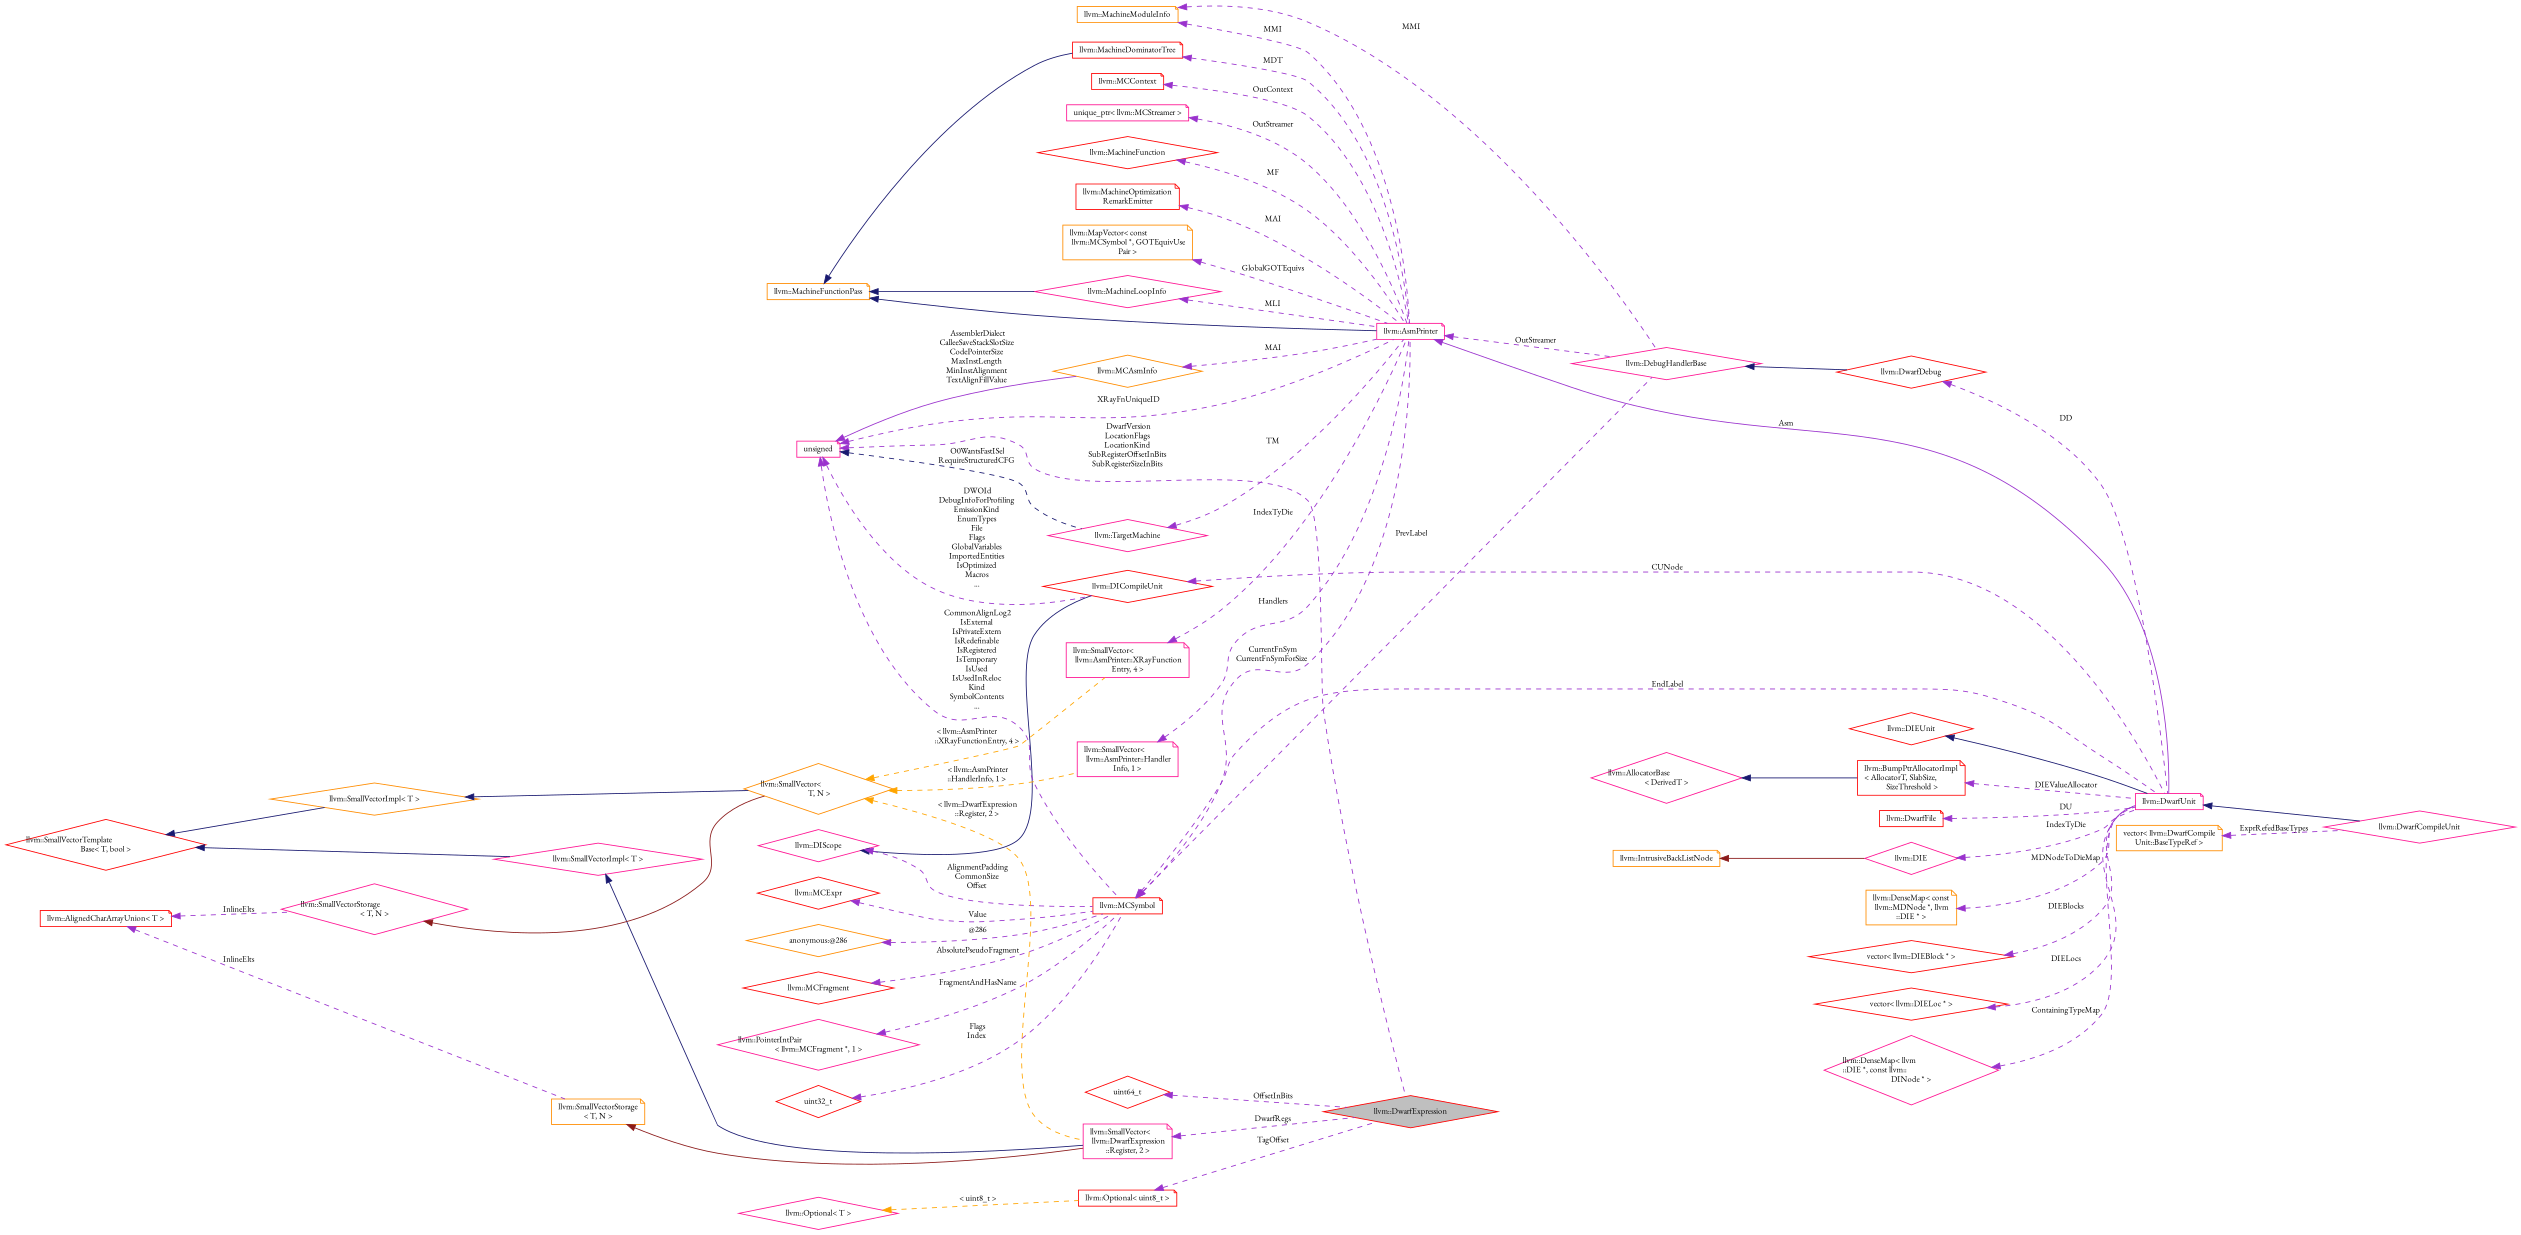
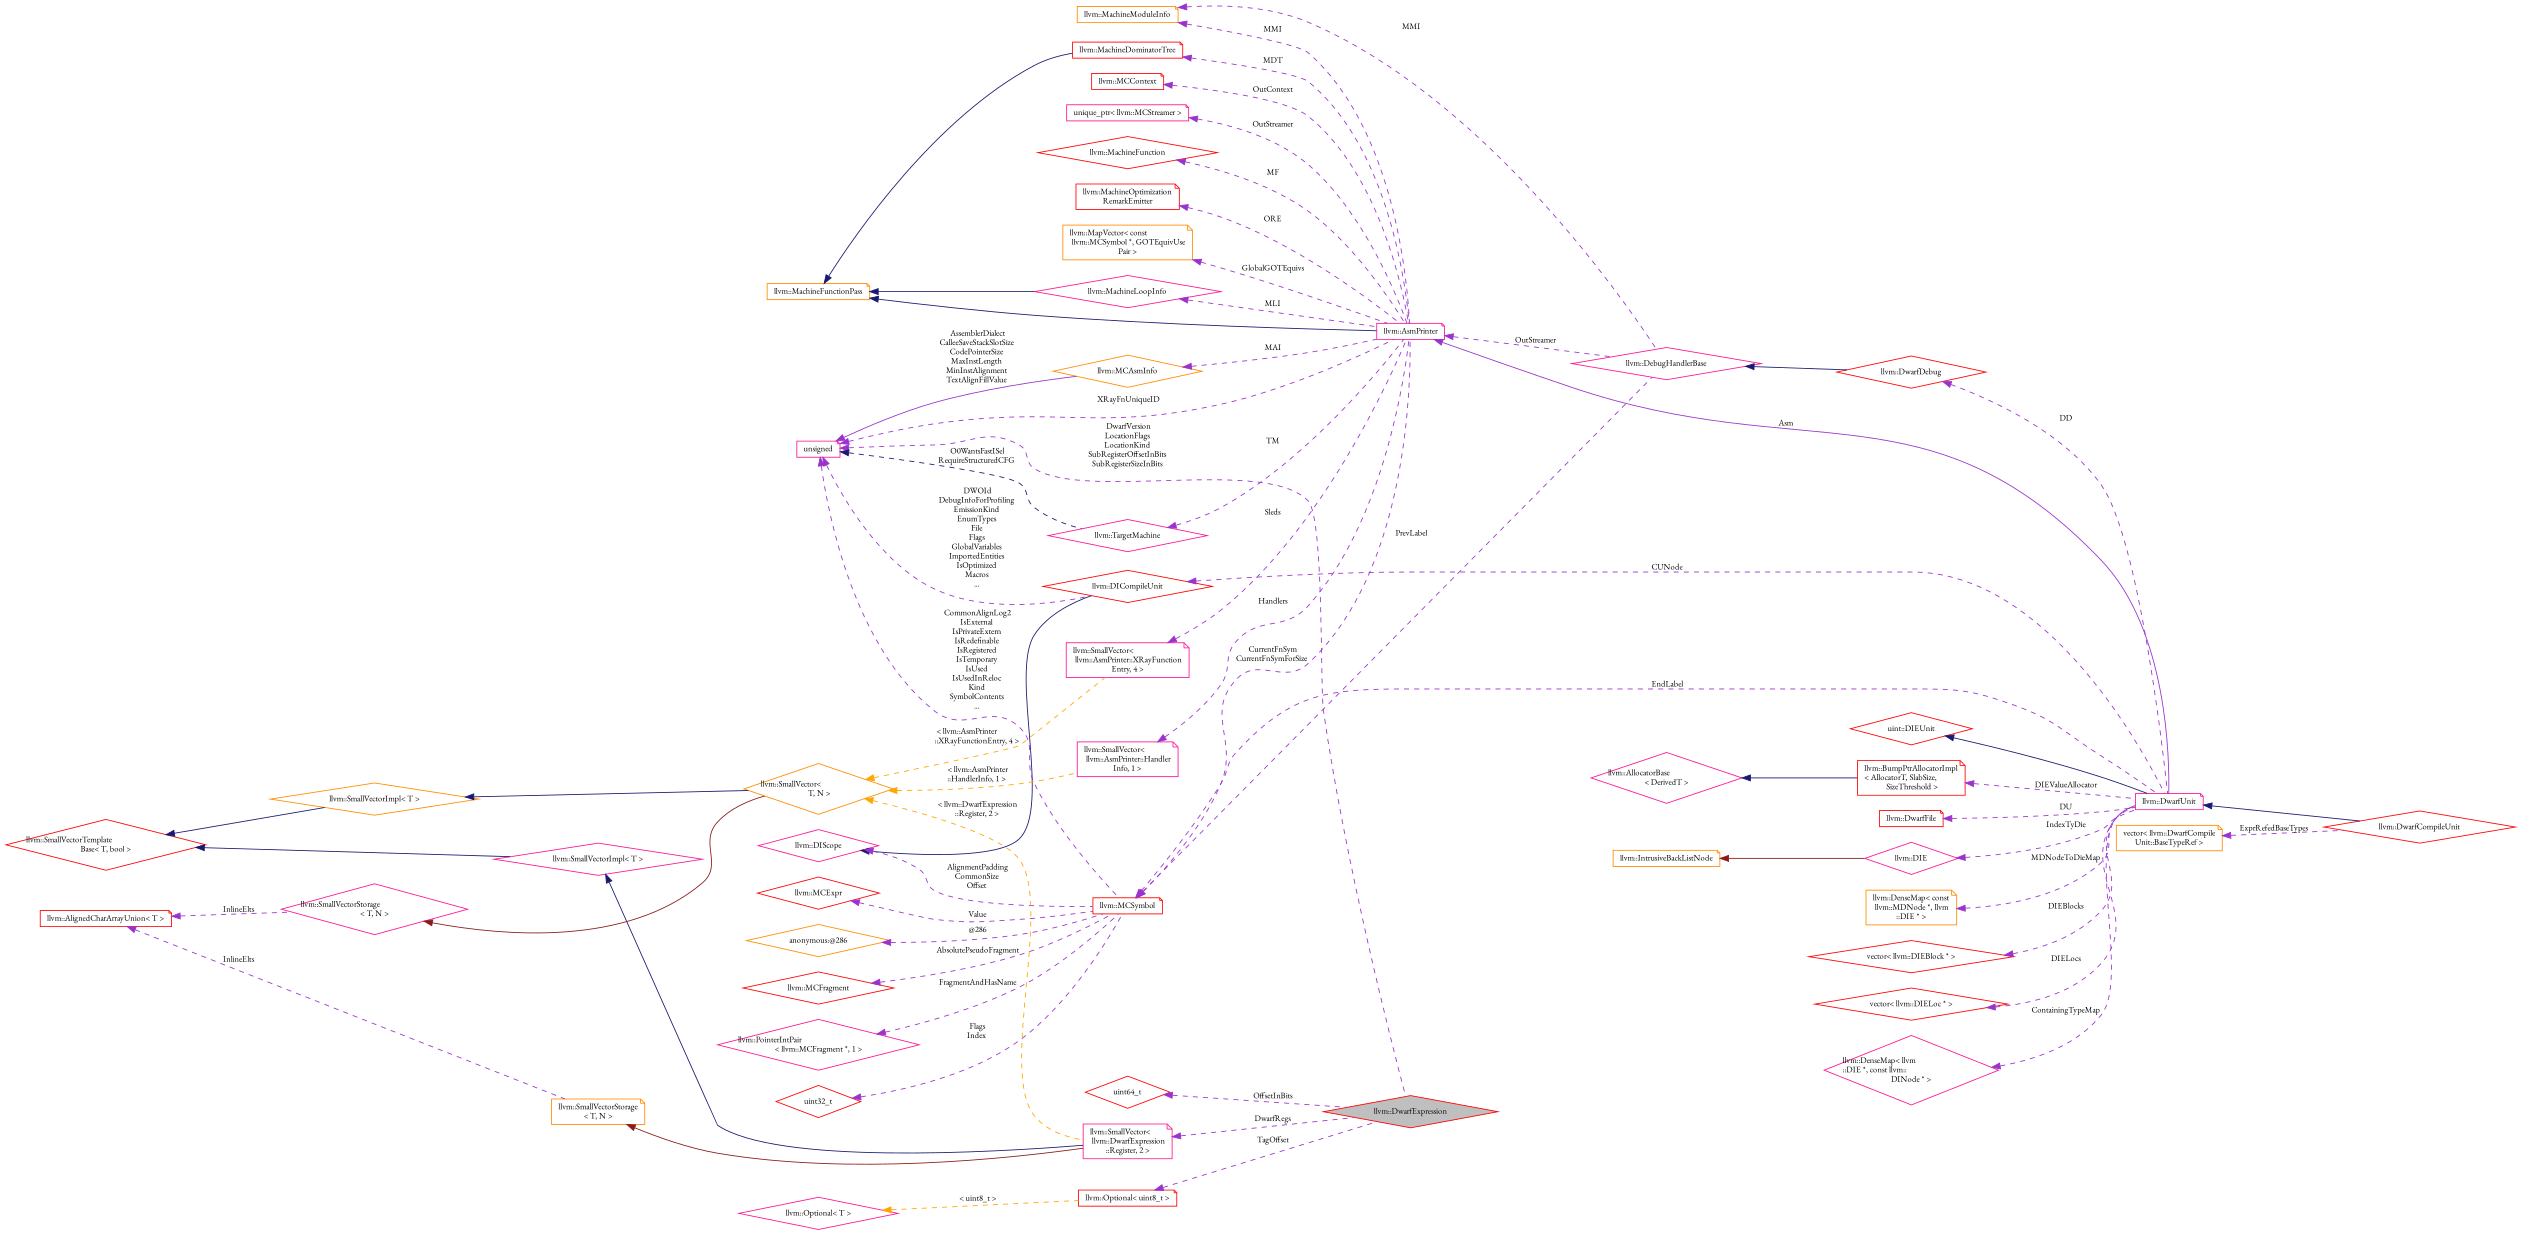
edge "llvm::AsmPrinter" -> "llvm::MachineOptimization RemarkEmitter": label " MAI" -> " ORE"
edge "llvm::AsmPrinter" -> "llvm::SmallVector< llvm::AsmPrinter::XRayFunction Entry, 4 >": label " IndexTyDie" -> " Sleds"
node "llvm::DIEUnit": label "llvm::DIEUnit" -> "uint::DIEUnit"
node "llvm::DwarfCompileUnit": color deeppink -> red
